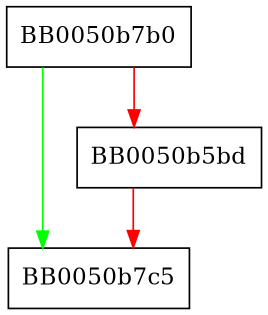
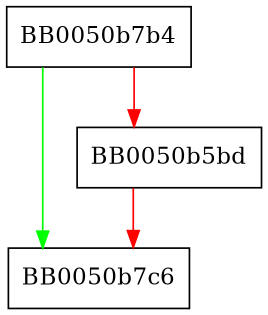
node "BB0050b7b0": label "BB0050b7b0" -> "BB0050b7b4"
node "BB0050b7c5": label "BB0050b7c5" -> "BB0050b7c6"
